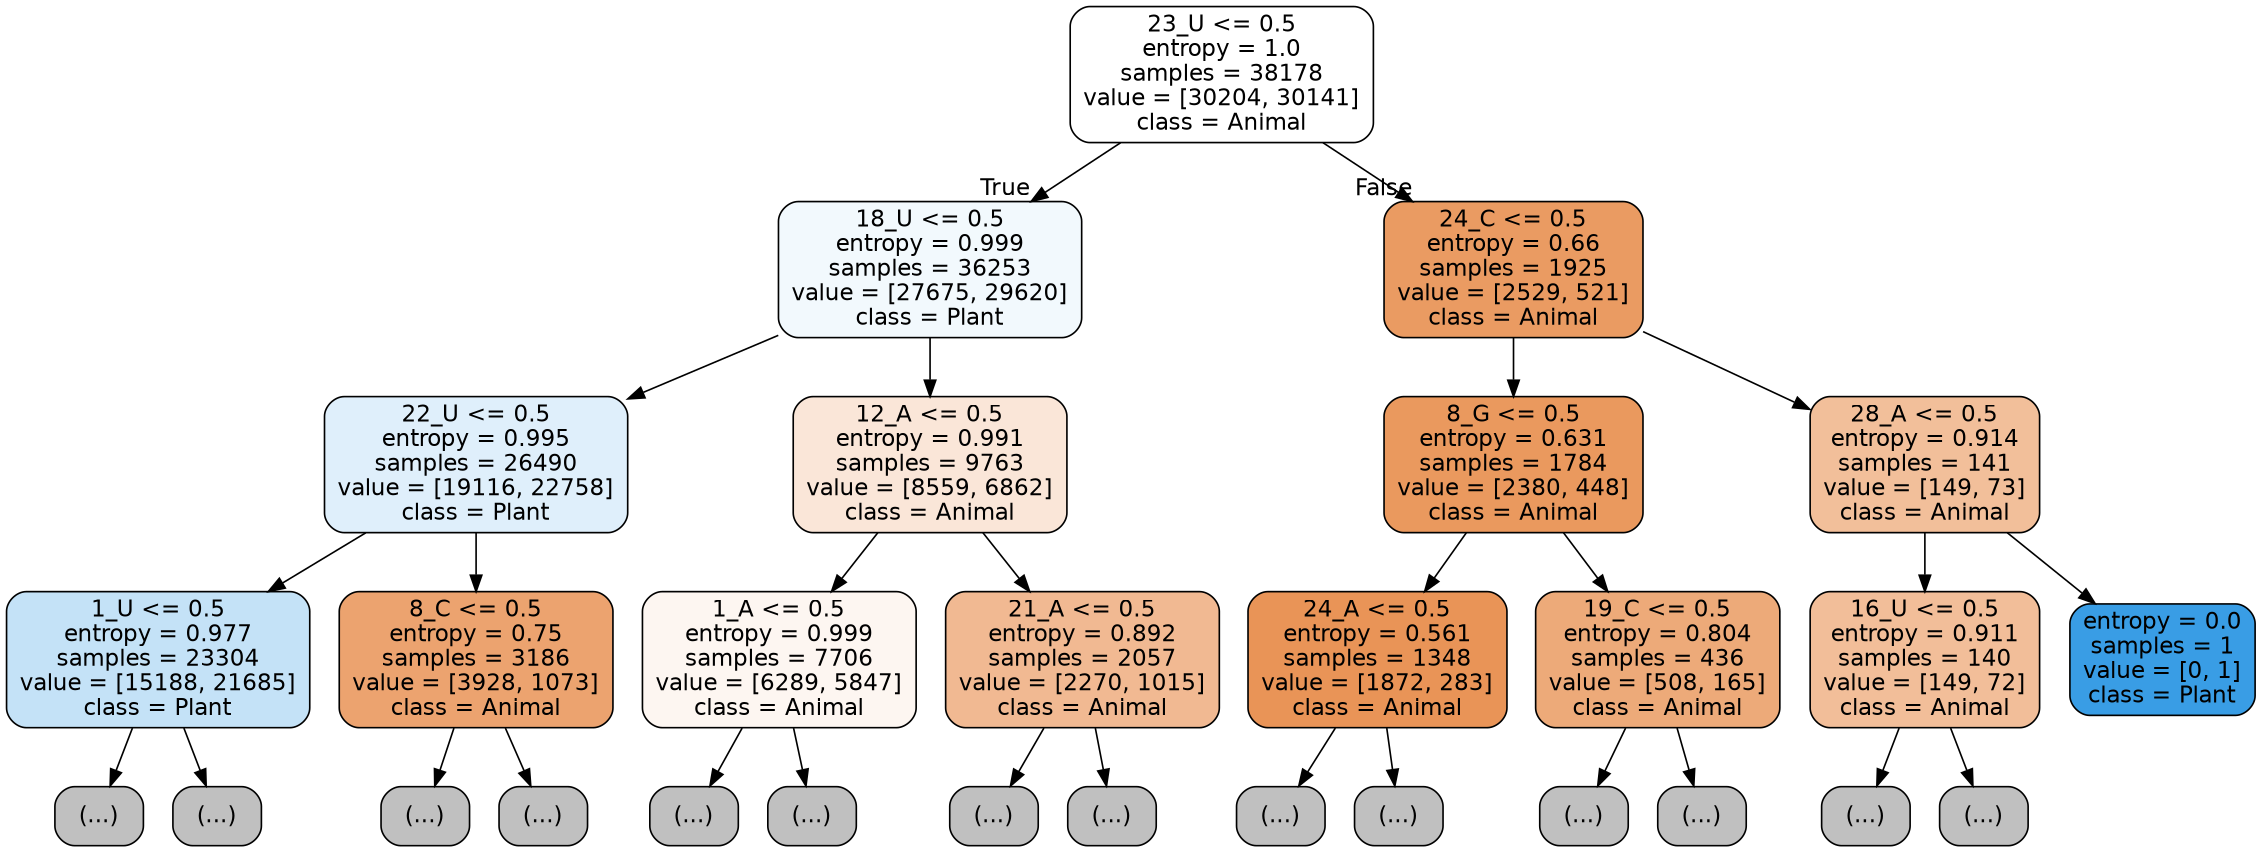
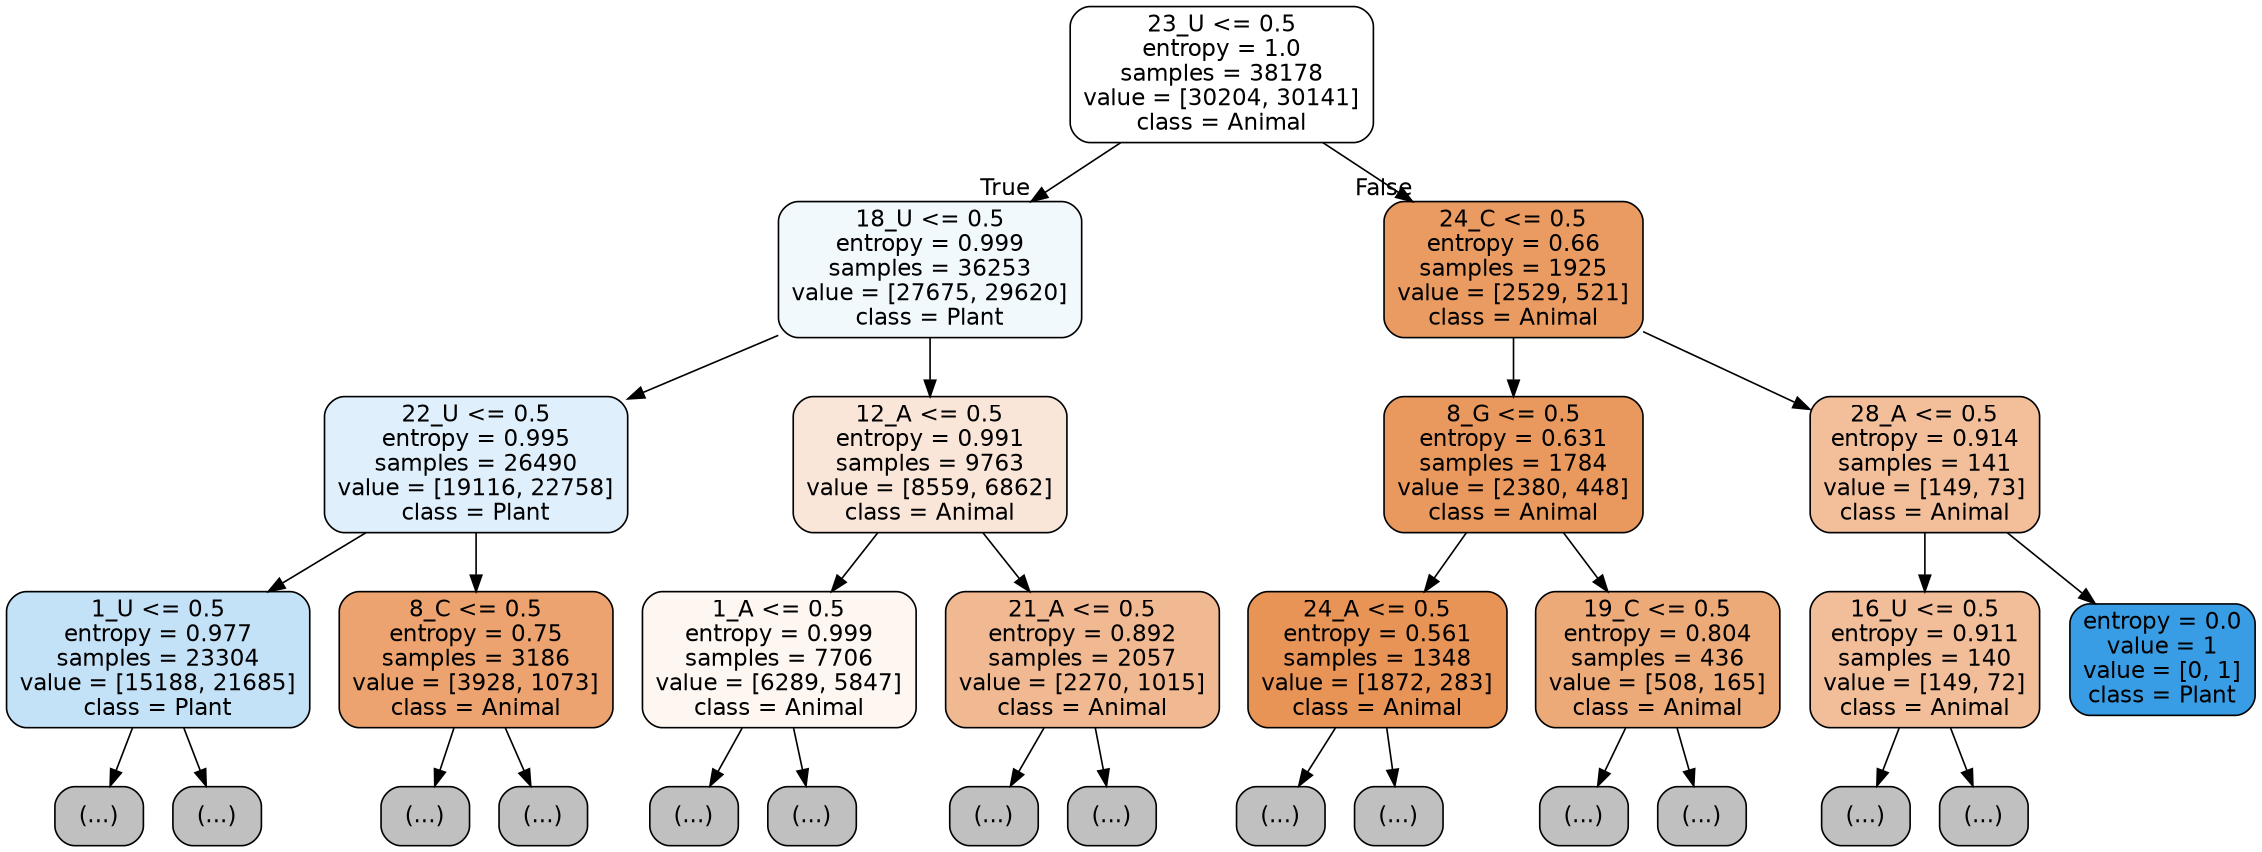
node "entropy = 0.0 samples = 1 value = [0, 1] class = Plant": label "entropy = 0.0 samples = 1 value = [0, 1] class = Plant" -> "entropy = 0.0 value = 1 value = [0, 1] class = Plant"
